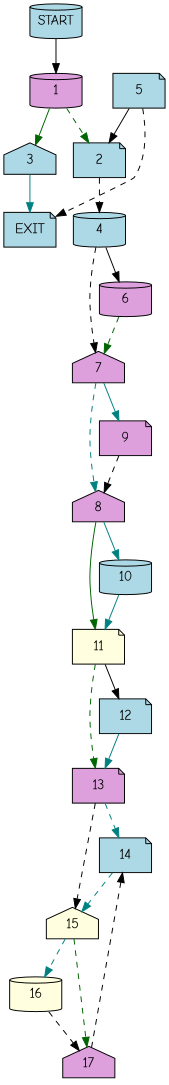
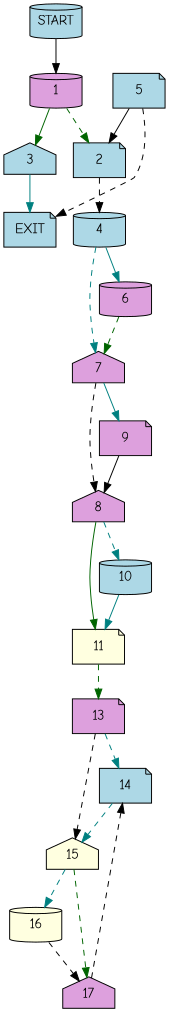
edge "4" -> "6": color black -> teal
edge "4" -> "7": color black -> teal
edge "7" -> "8": color teal -> black
edge "9" -> "8": style dashed -> solid
edge "8" -> "10": style solid -> dashed
node "12": removed
